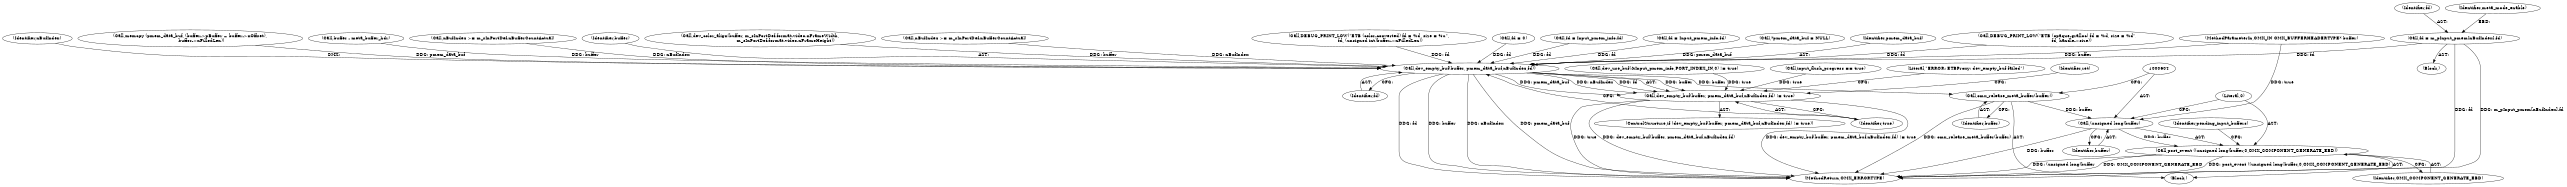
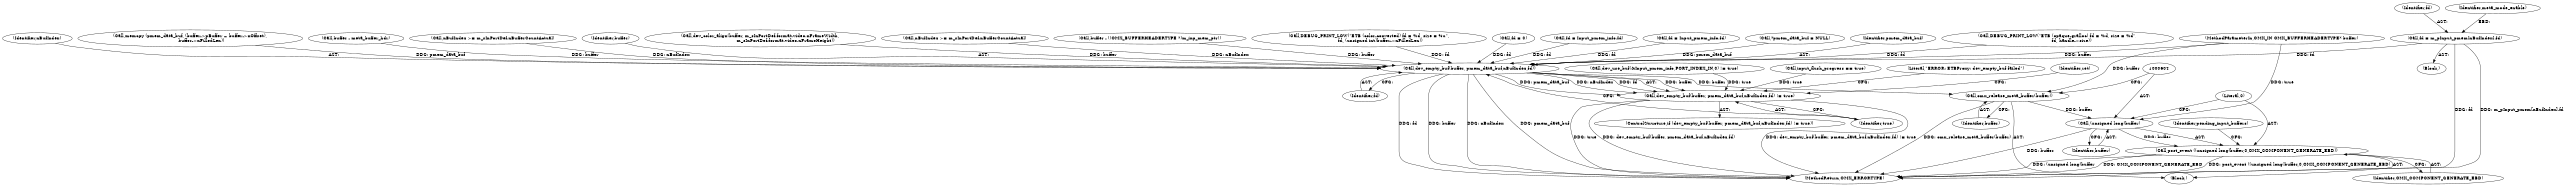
node "(Call,buffer - ((OMX_BUFFERHEADERTYPE *)m_inp_mem_ptr))": added
edge "(MethodParameterIn,OMX_IN OMX_BUFFERHEADERTYPE* buffer)" -> "(Call,omx_release_meta_buffer(buffer))": added, label "DDG: buffer"
edge "(Identifier,nBufIndex)" -> "(Call,dev_empty_buf(buffer, pmem_data_buf,nBufIndex,fd))": label "OMX: " -> "AST: "
